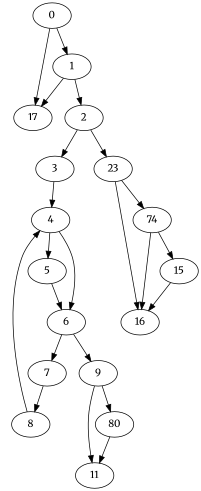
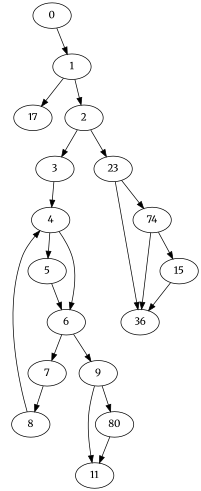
edge "0" -> "17": removed
node "16": label "16" -> "36"
